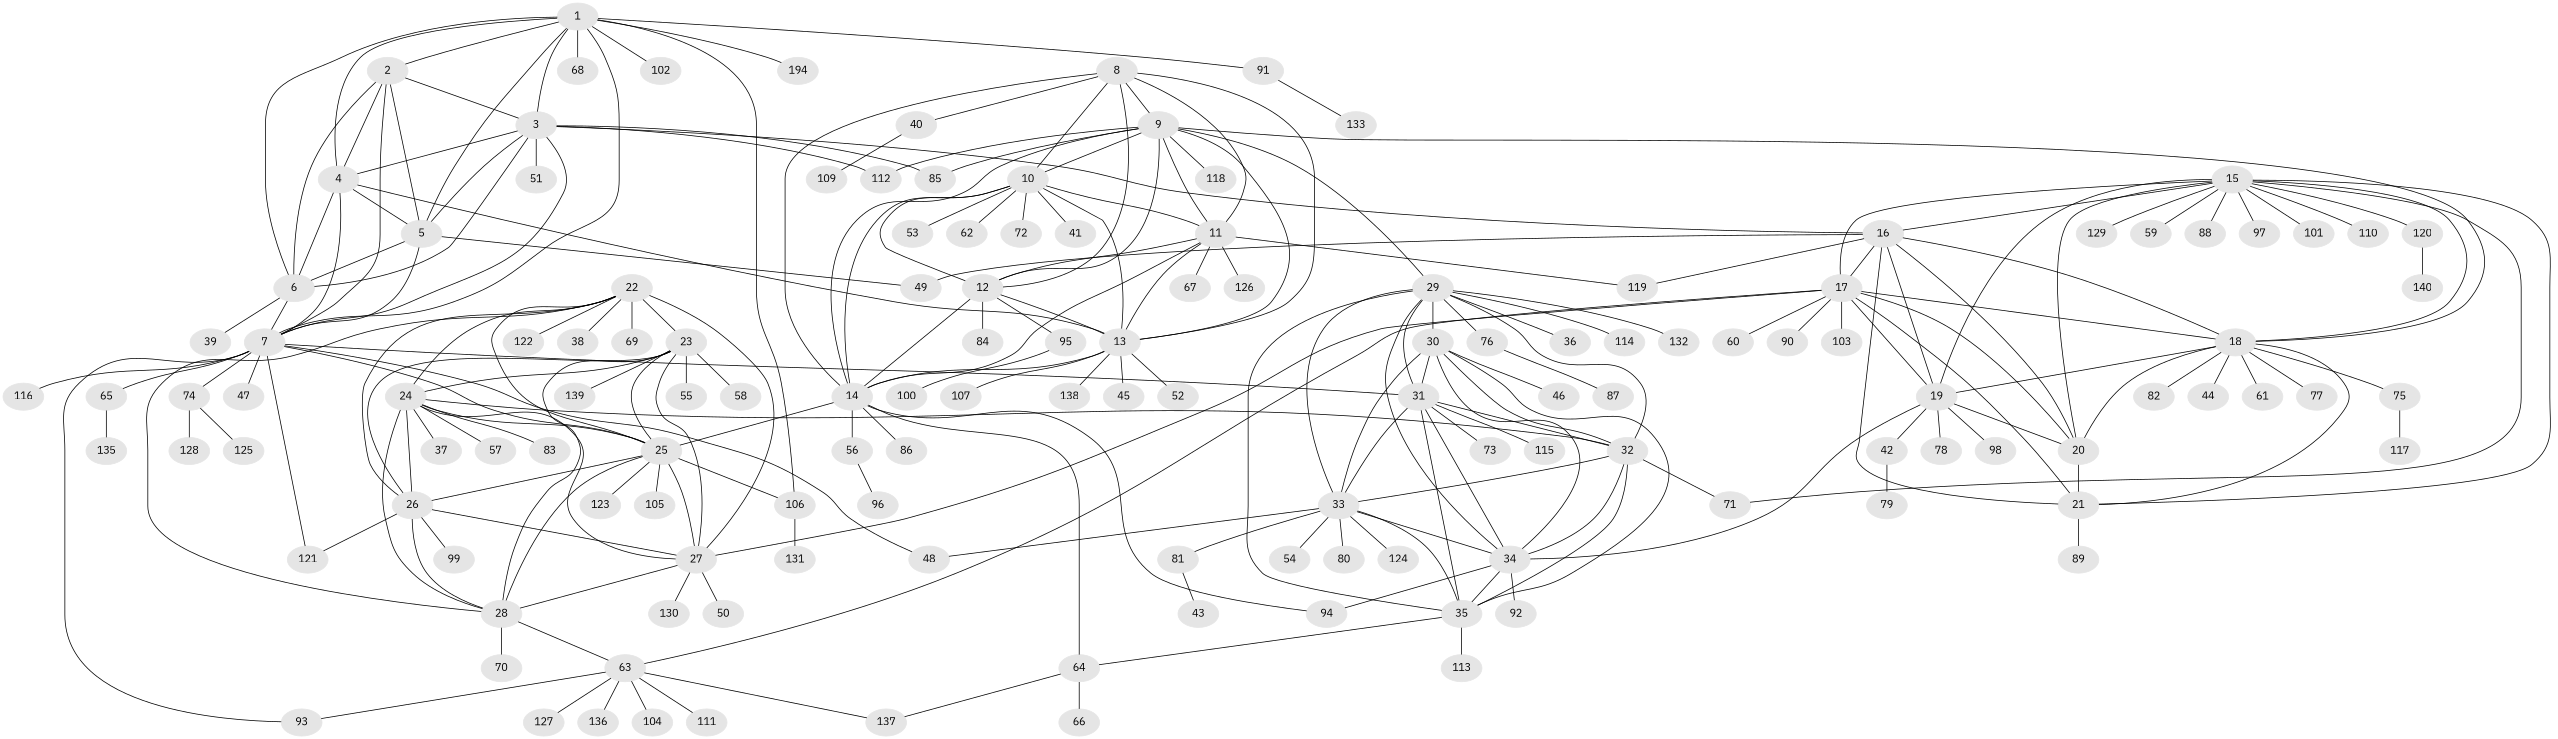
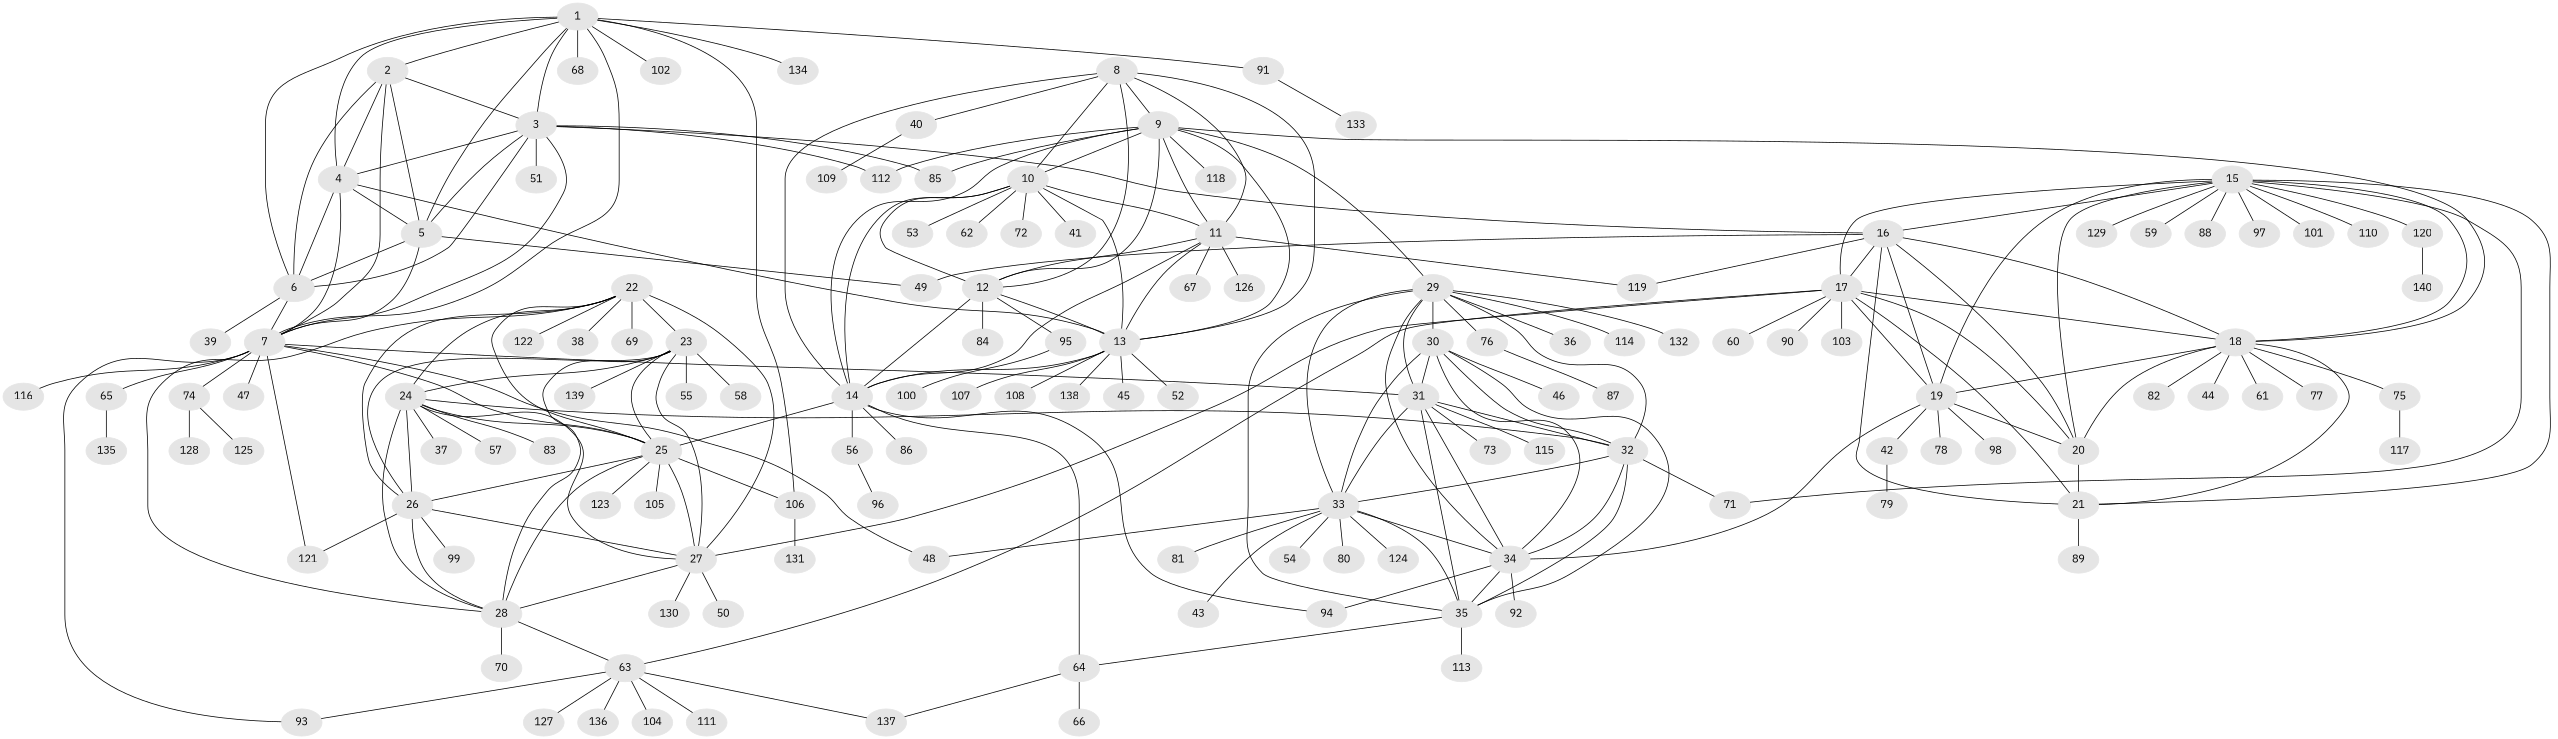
node "194": label "194" -> "134"
node "108": added
edge "81" -- "43": now "33" -- "43"
